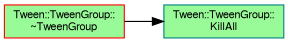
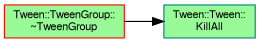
node "Tween::TweenGroup:: KillAll": label "Tween::TweenGroup:: KillAll" -> "Tween::Tween:: KillAll"
